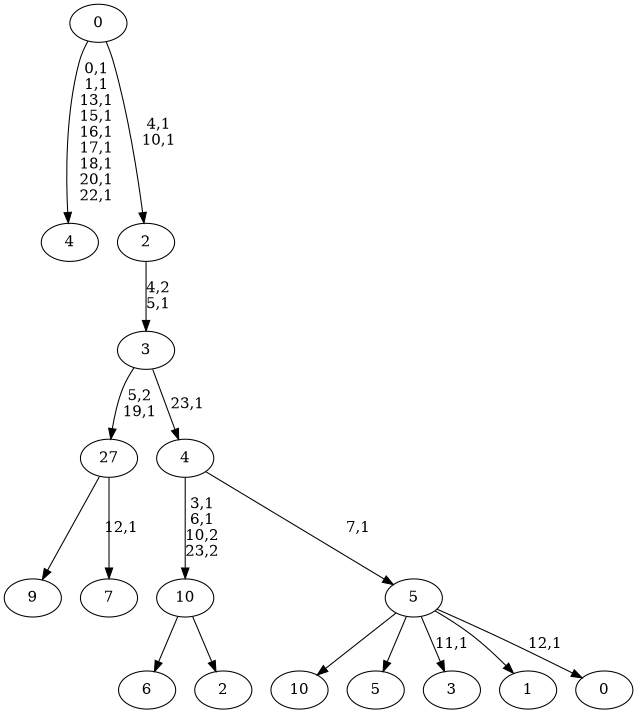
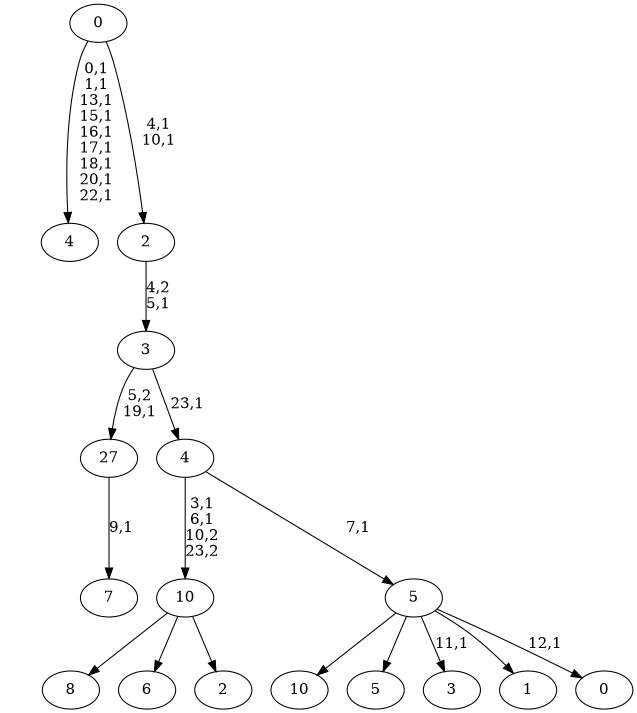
edge "27" -> "7": label "12,1" -> "9,1"
node "9": removed
node "8": added
